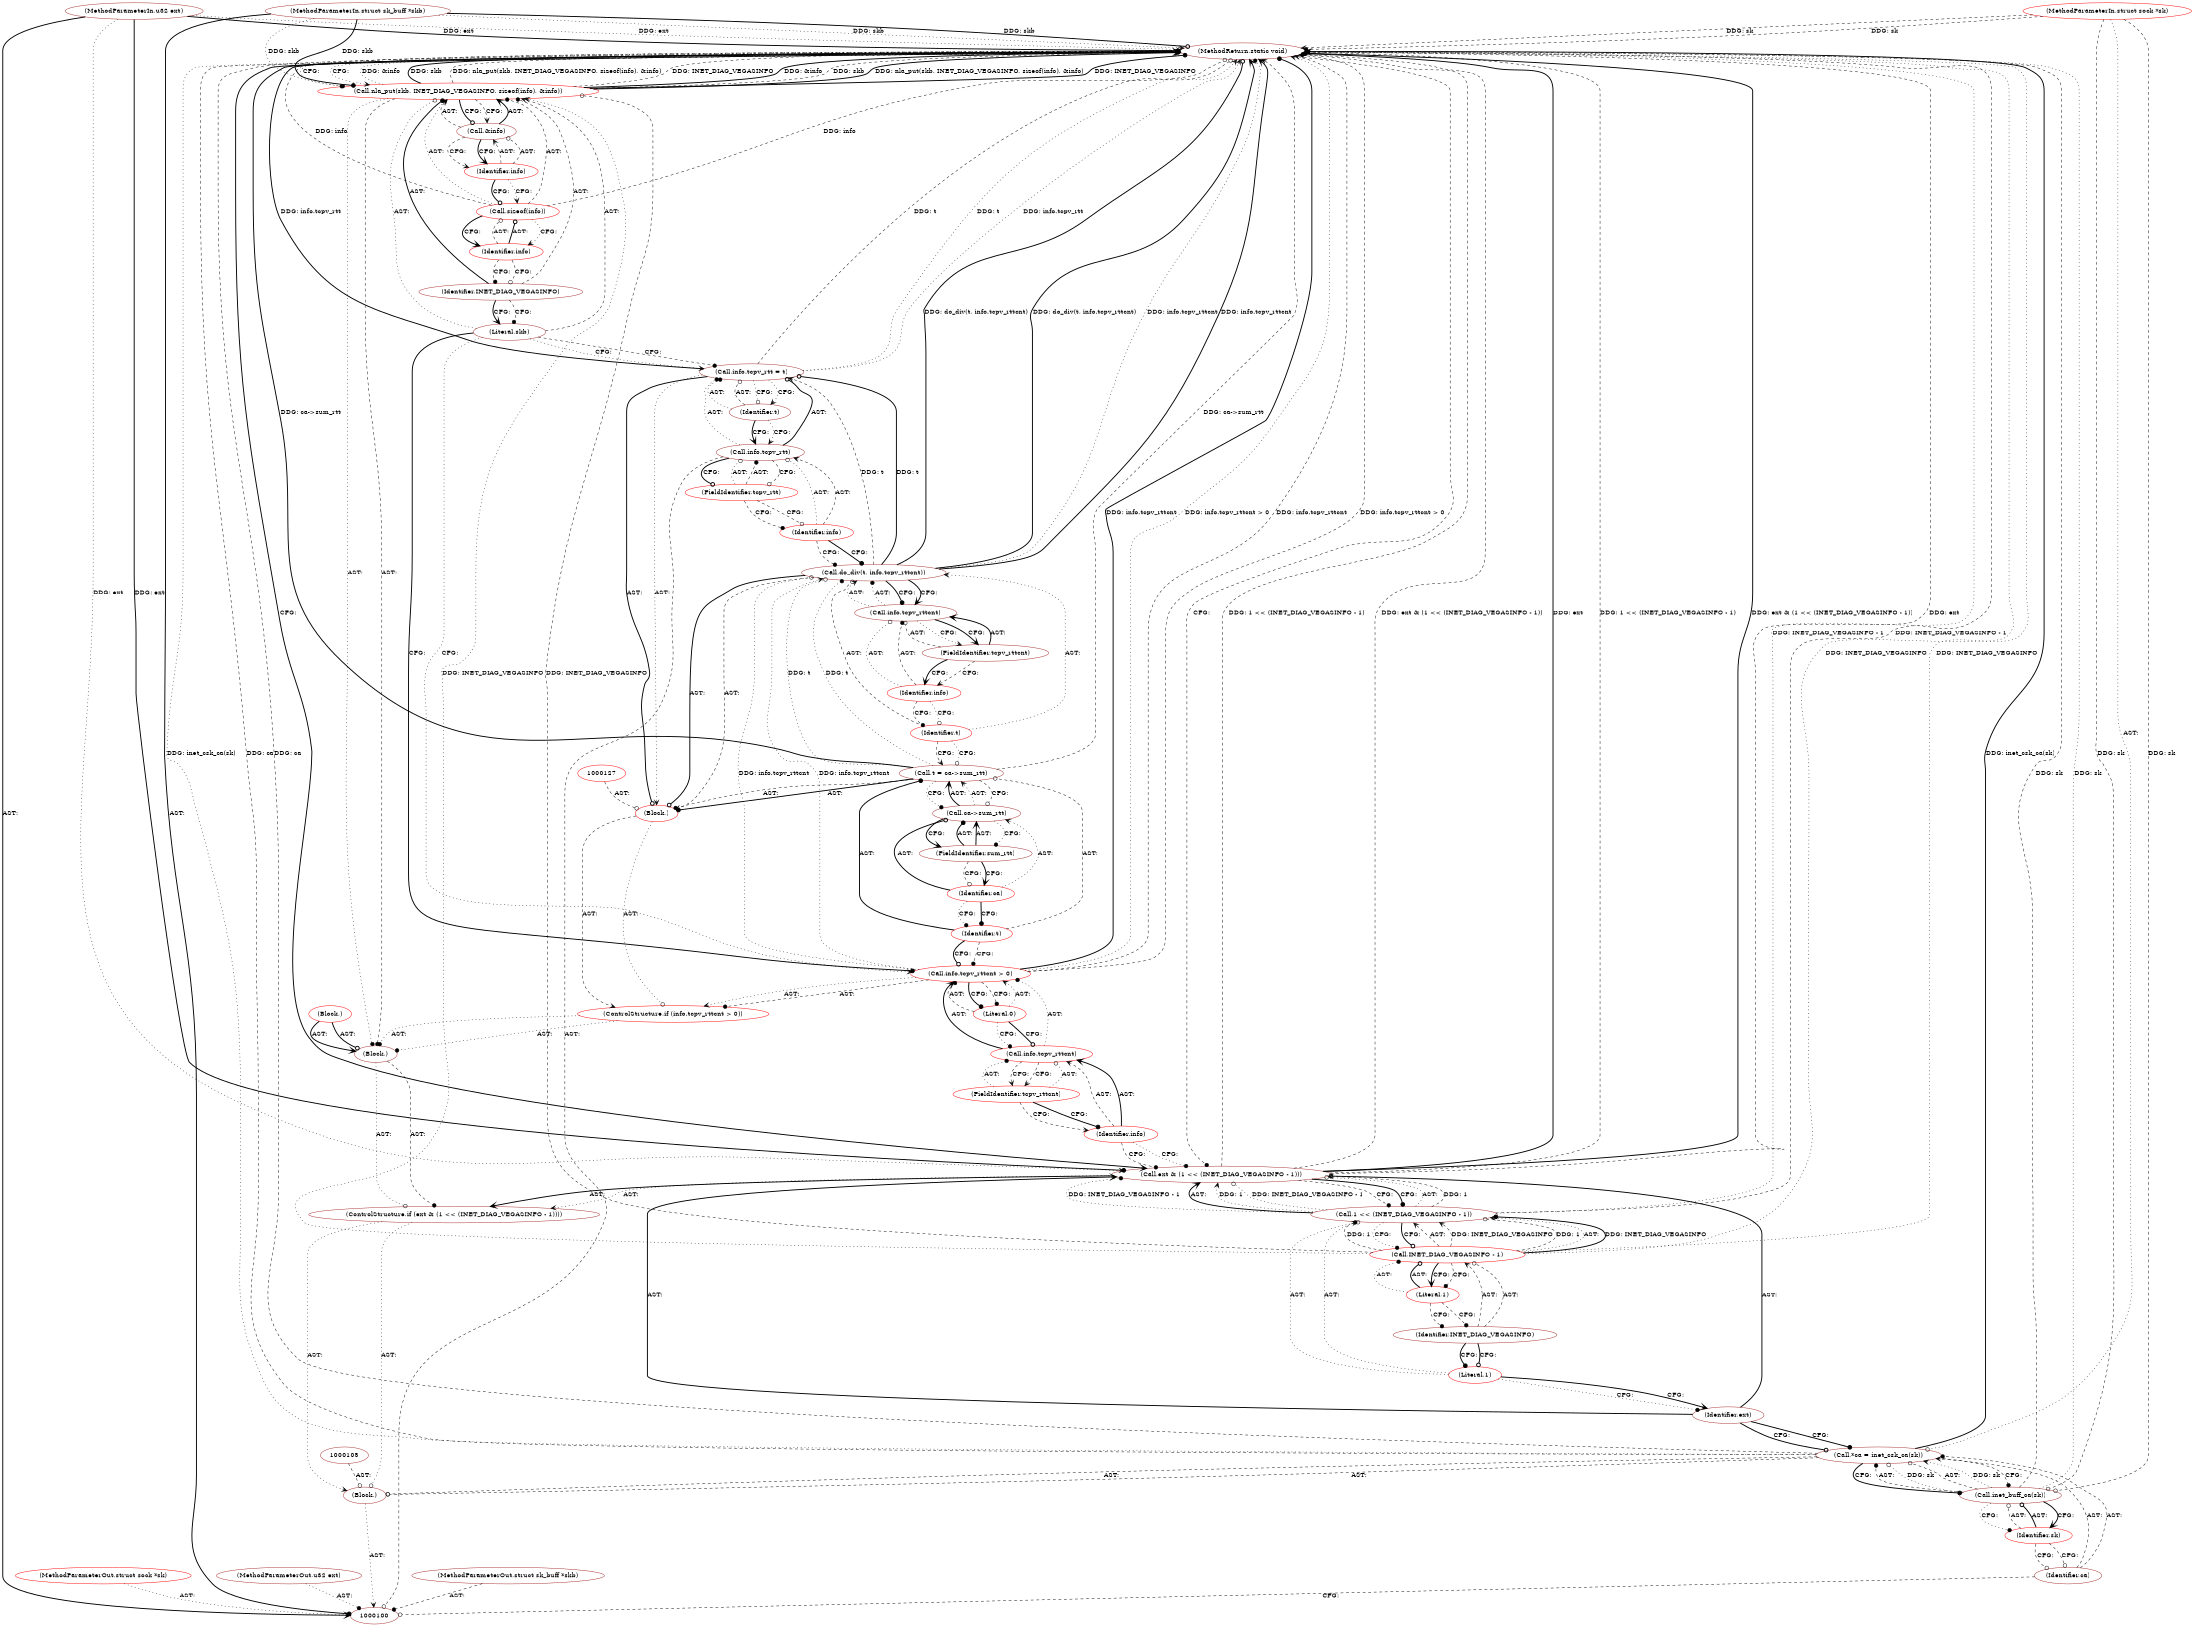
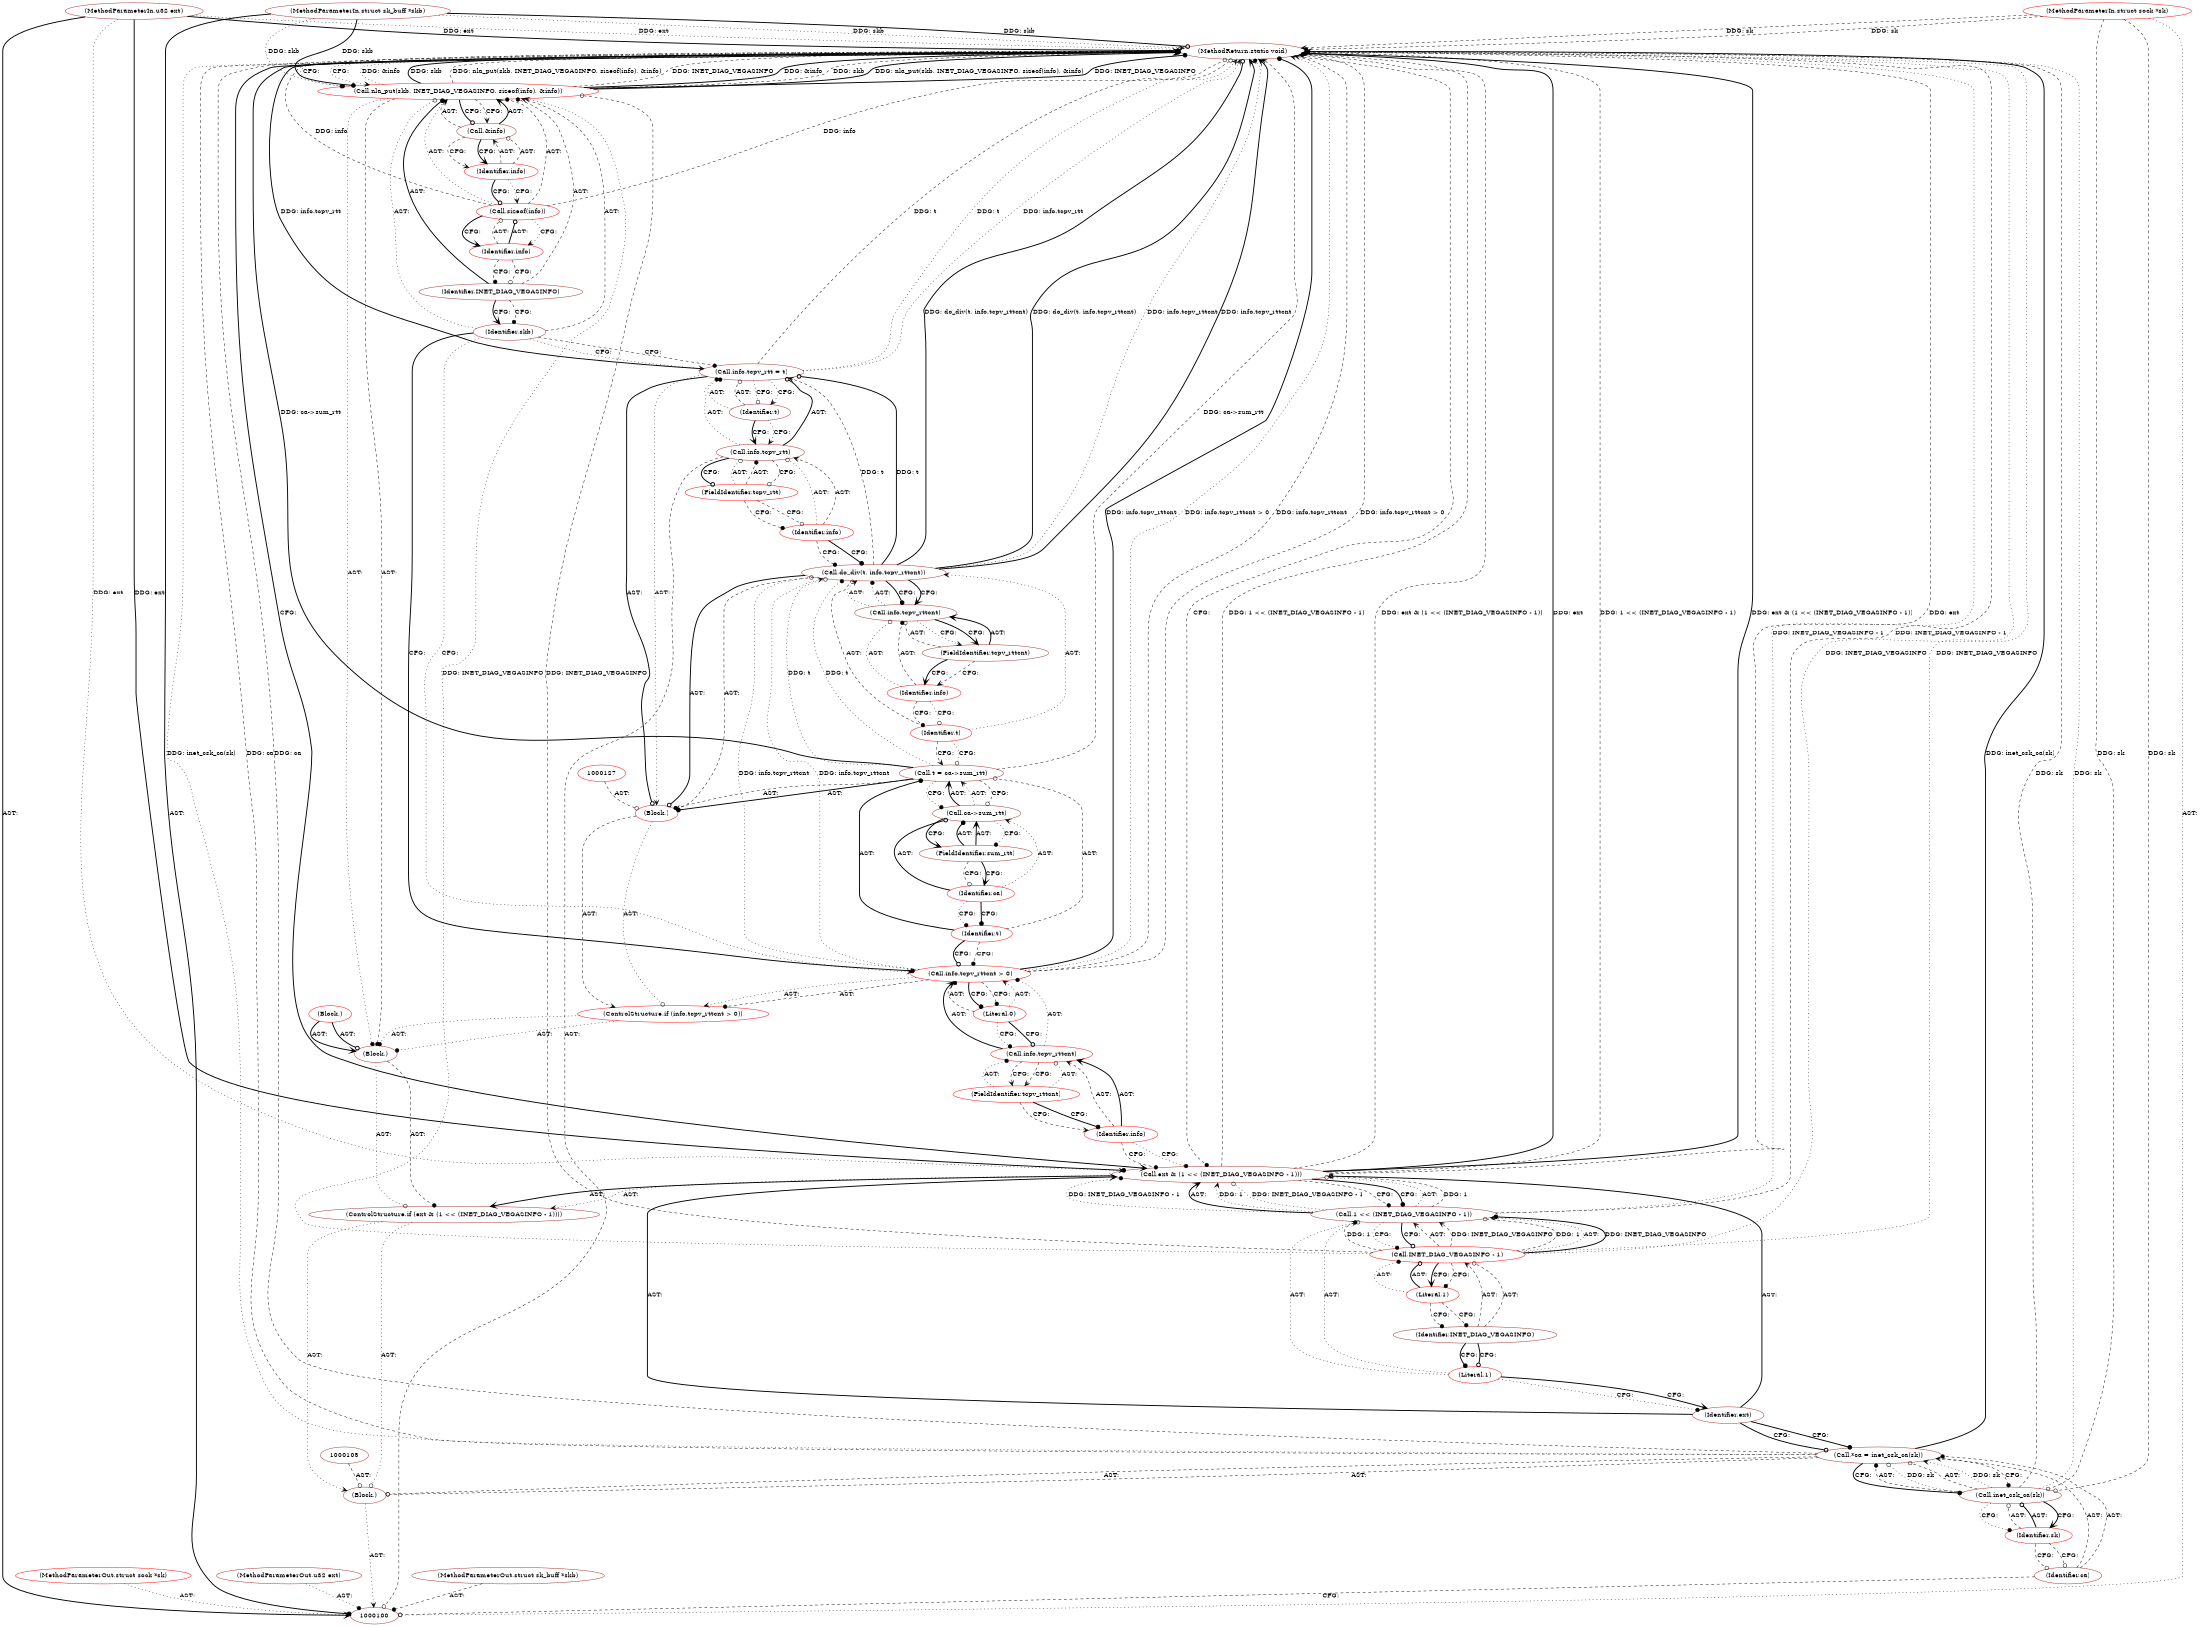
node "(Literal,skb)": label "(Literal,skb)" -> "(Identifier,skb)"
edge "(MethodParameterIn,struct sock *sk)" -> "(Call,*ca = inet_csk_ca(sk))": now "(MethodParameterIn,struct sock *sk)" -> "1000100"
node "(Call,inet_buff_ca(sk))": label "(Call,inet_buff_ca(sk))" -> "(Call,inet_csk_ca(sk))"
